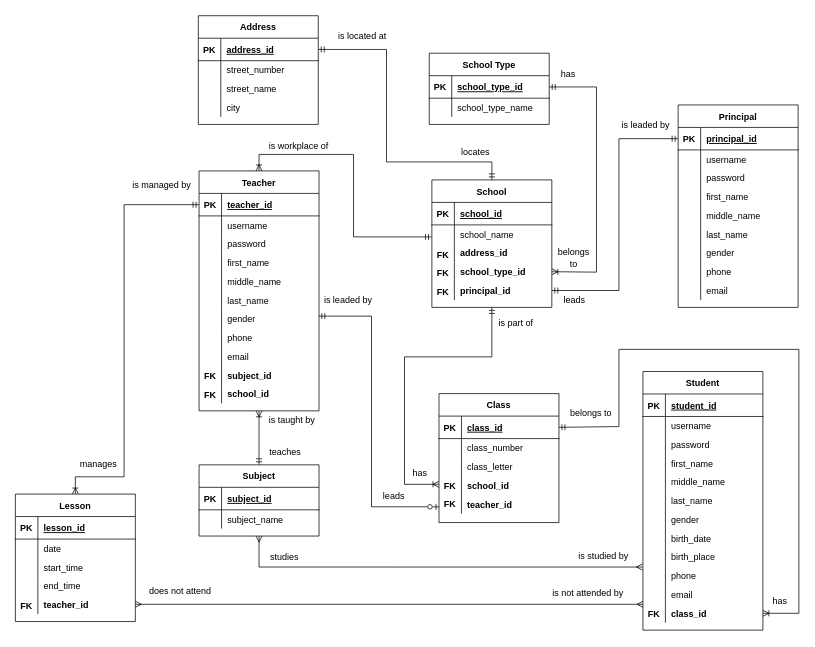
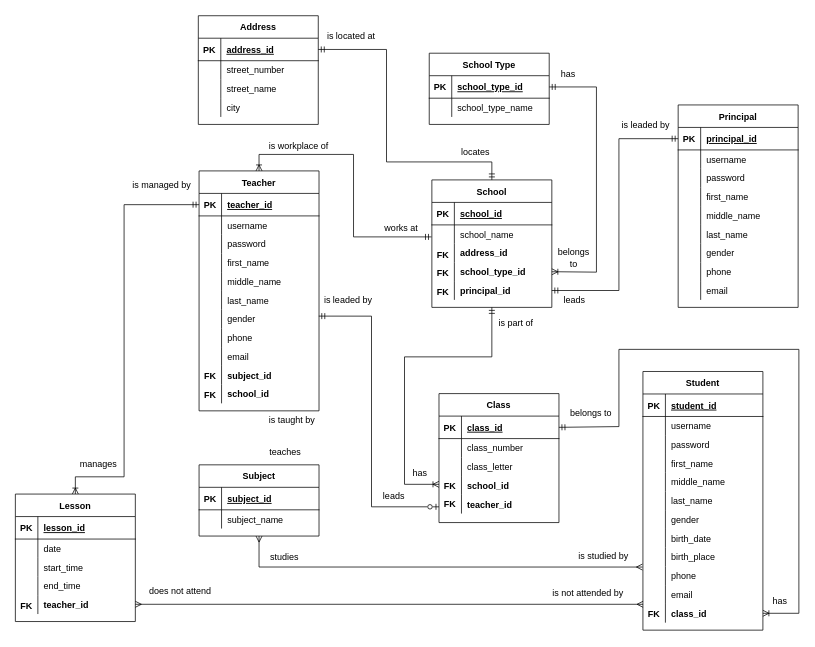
node "is located at": moved (363, 36) -> (351, 36)
node "works at": added
edge "Teacher" -- "Subject": removed
